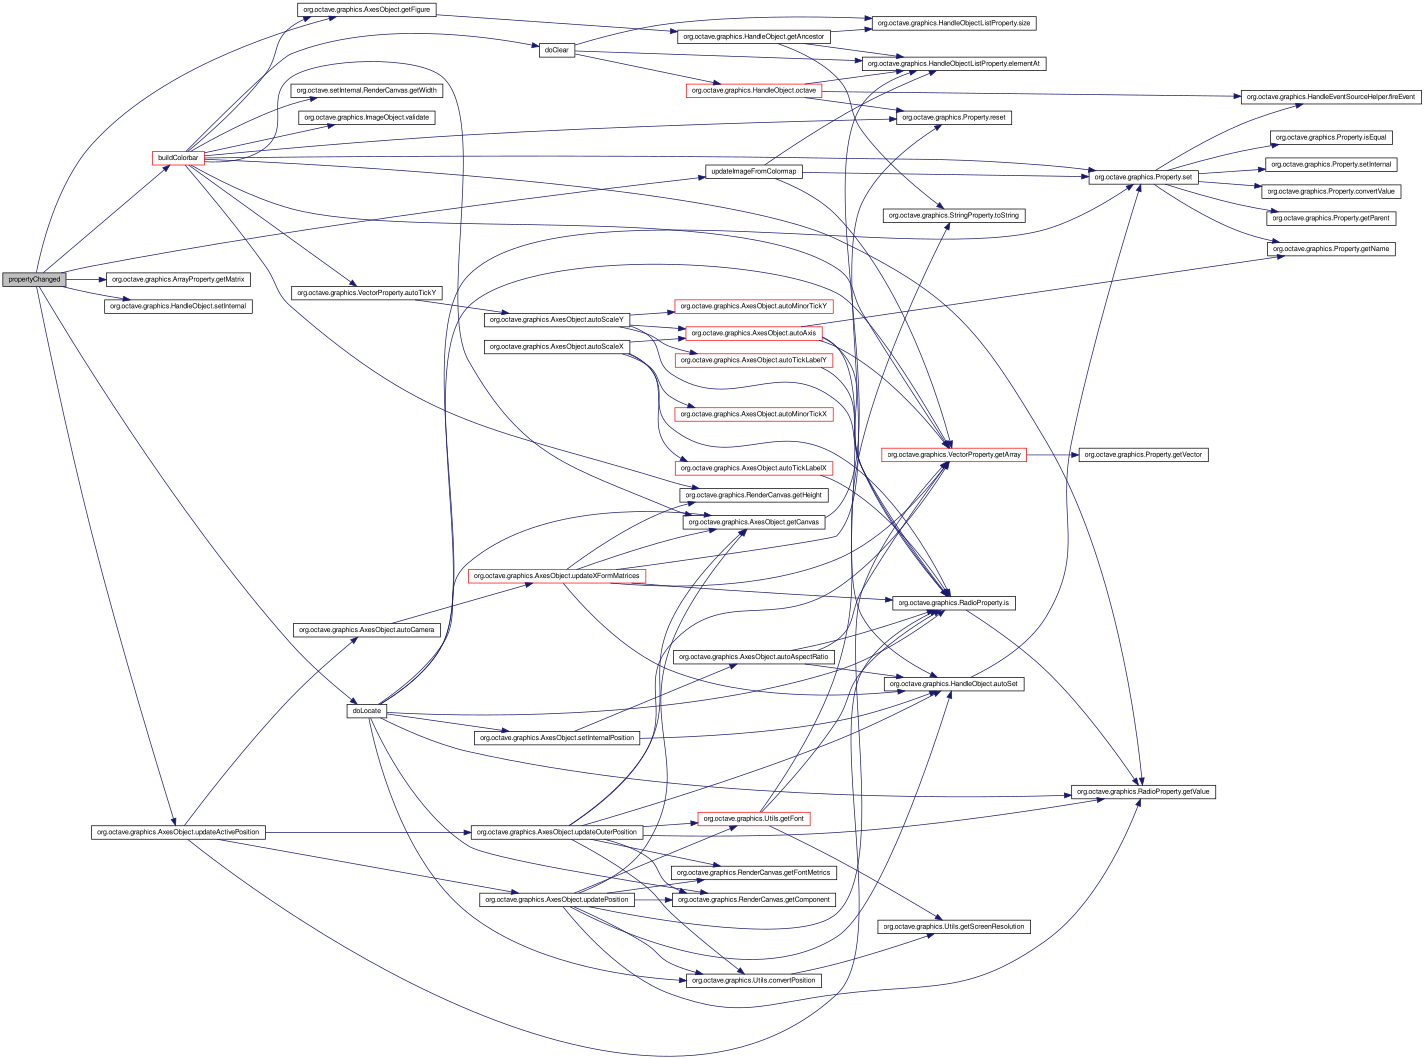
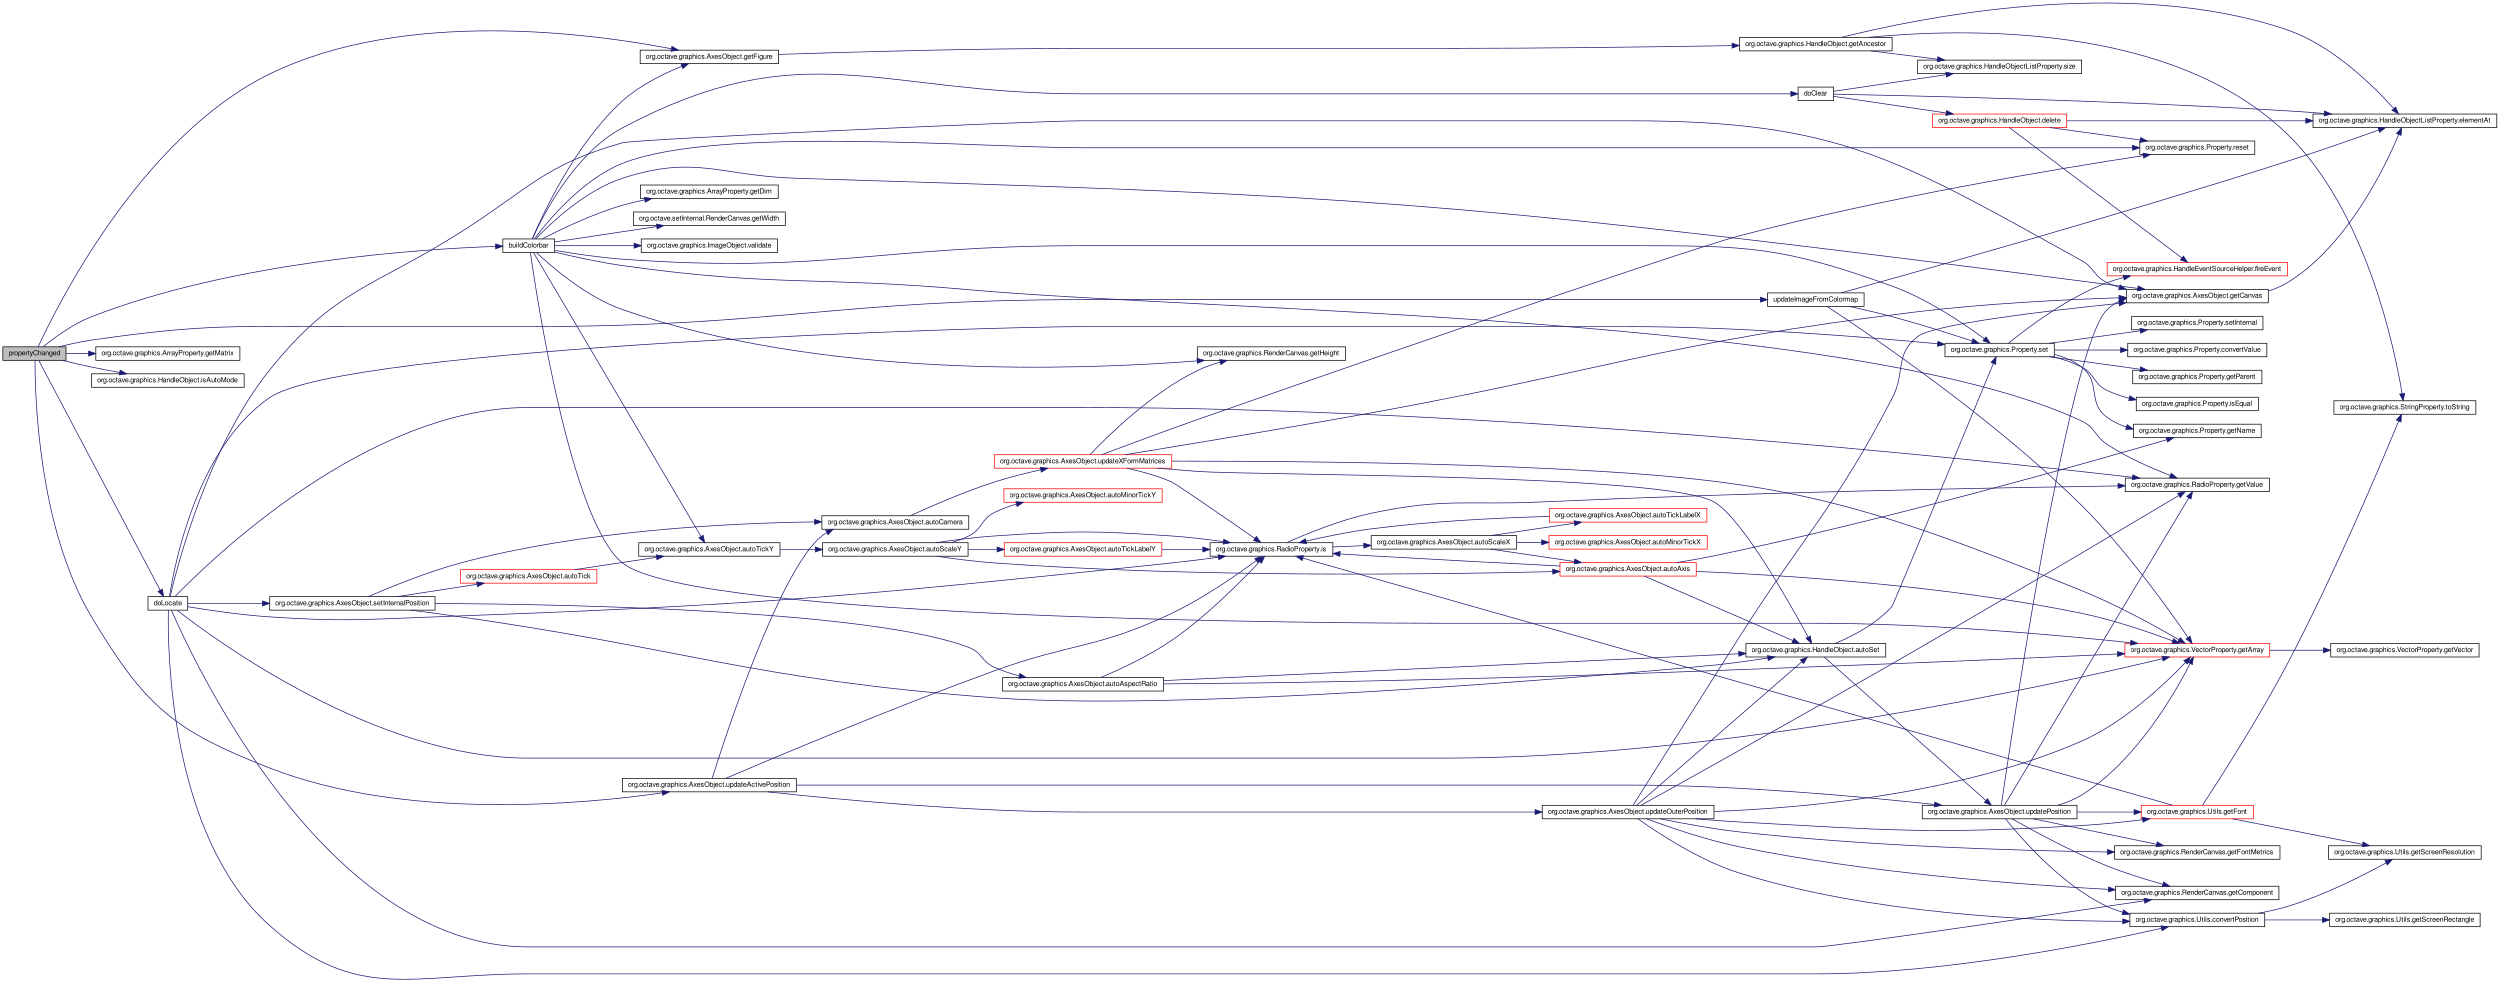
node "org.octave.graphics.HandleObject.octave": label "org.octave.graphics.HandleObject.octave" -> "org.octave.graphics.HandleObject.delete"
node "org.octave.graphics.HandleEventSourceHelper.fireEvent": color black -> red
node "buildColorbar": color red -> black
node "org.octave.graphics.ArrayProperty.getDim": added
node "org.octave.graphics.VectorProperty.autoTickY": label "org.octave.graphics.VectorProperty.autoTickY" -> "org.octave.graphics.AxesObject.autoTickY"
node "org.octave.graphics.HandleObject.setInternal": label "org.octave.graphics.HandleObject.setInternal" -> "org.octave.graphics.HandleObject.isAutoMode"
edge "org.octave.graphics.AxesObject.autoScaleX" -> "org.octave.graphics.RadioProperty.is": reversed
node "org.octave.graphics.Property.getVector": label "org.octave.graphics.Property.getVector" -> "org.octave.graphics.VectorProperty.getVector"
edge "org.octave.graphics.AxesObject.setInternalPosition" -> "org.octave.graphics.AxesObject.autoCamera": added
node "org.octave.graphics.AxesObject.autoTick": added
node "org.octave.graphics.Utils.getScreenRectangle": added
edge "org.octave.graphics.AxesObject.updatePosition" -> "org.octave.graphics.HandleObject.autoSet": reversed
